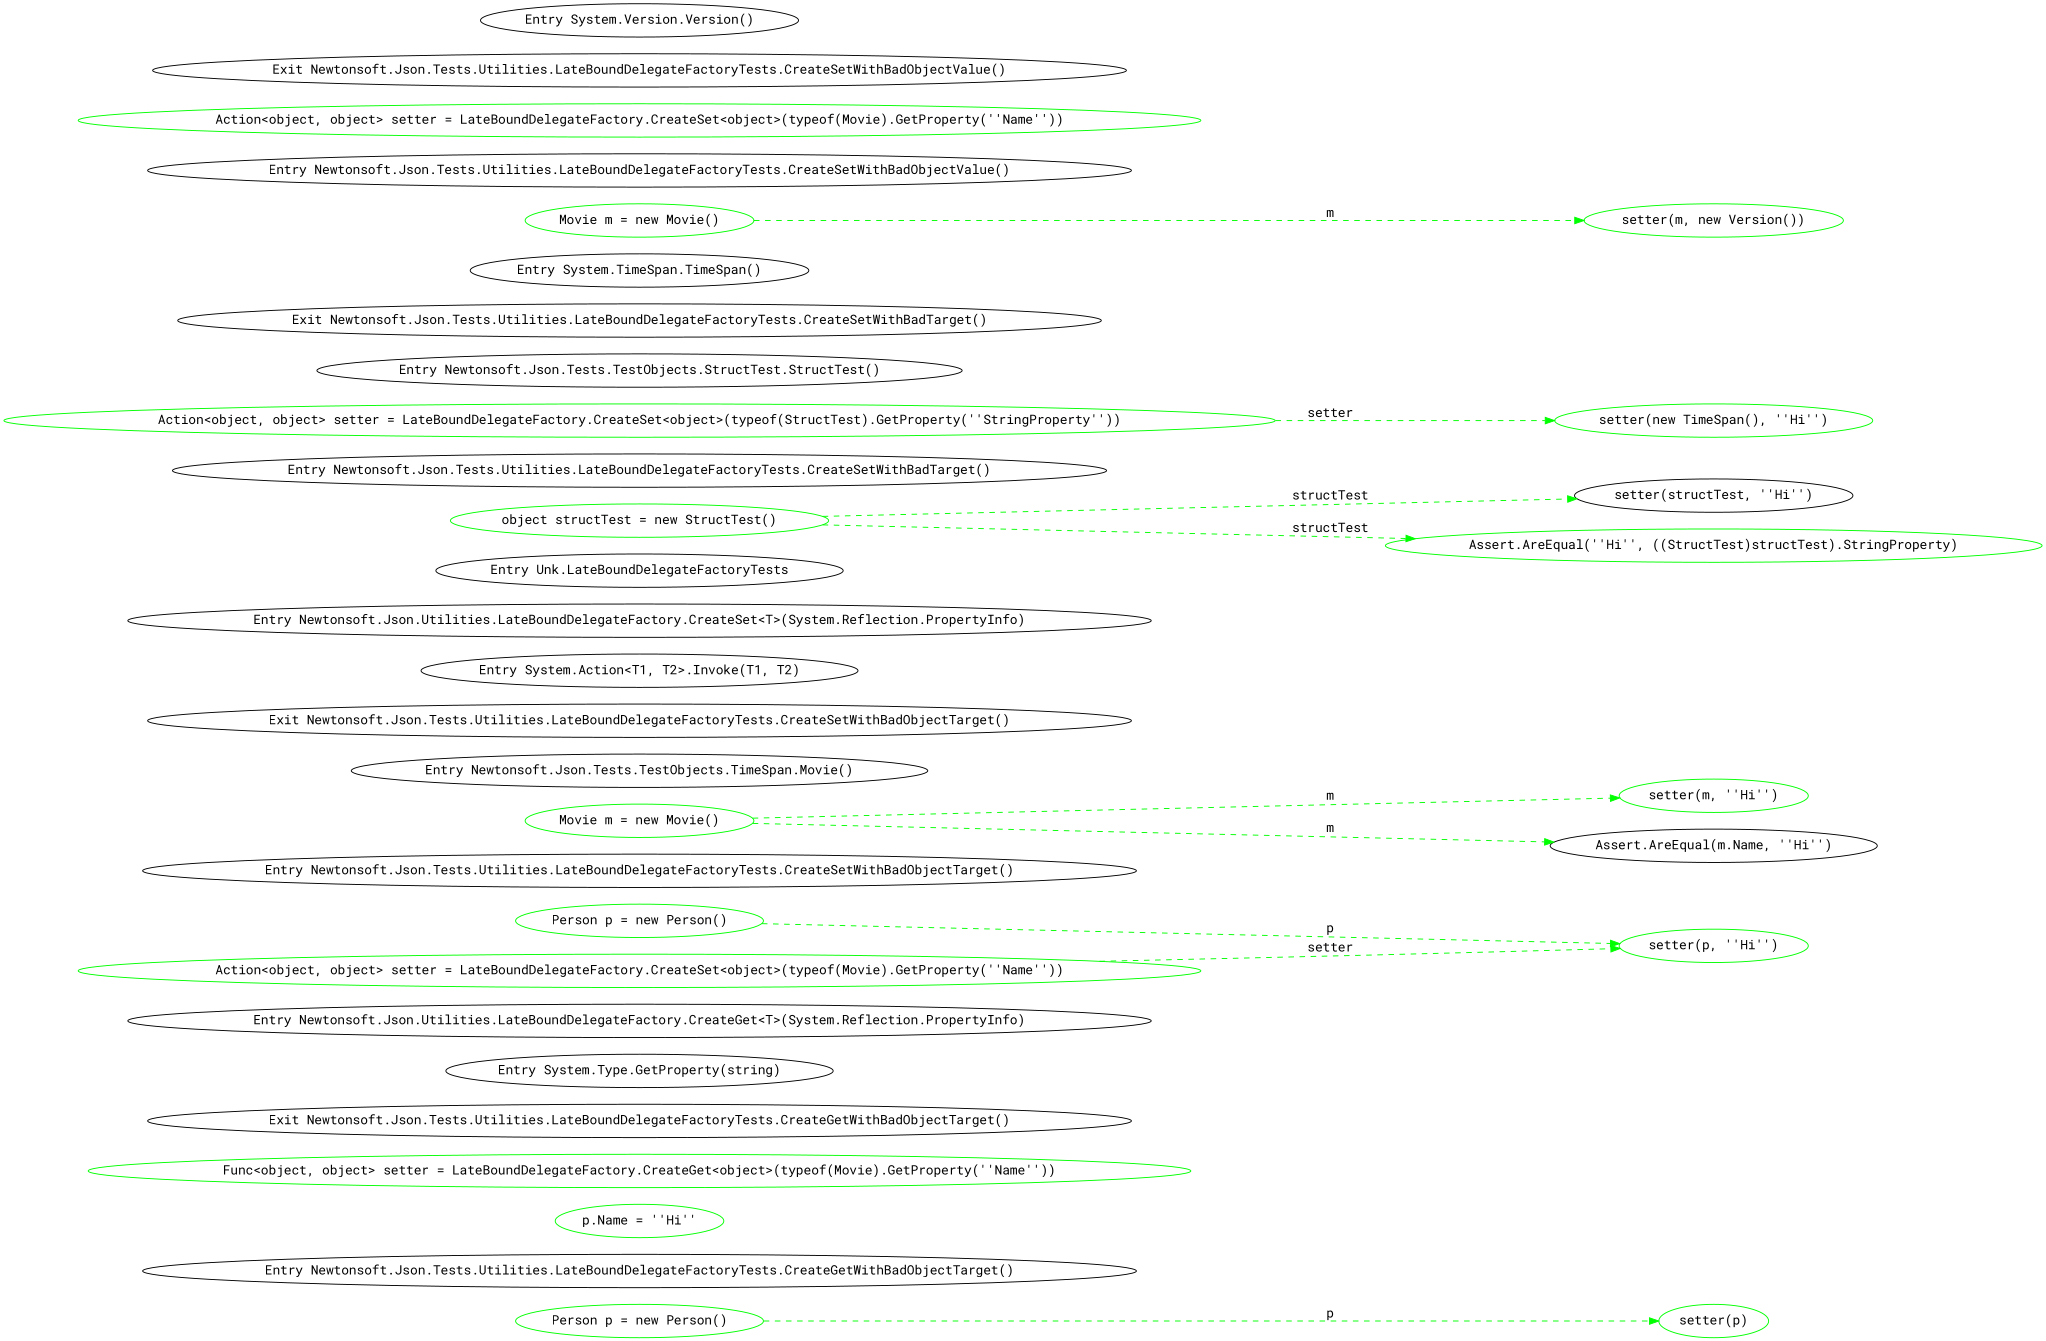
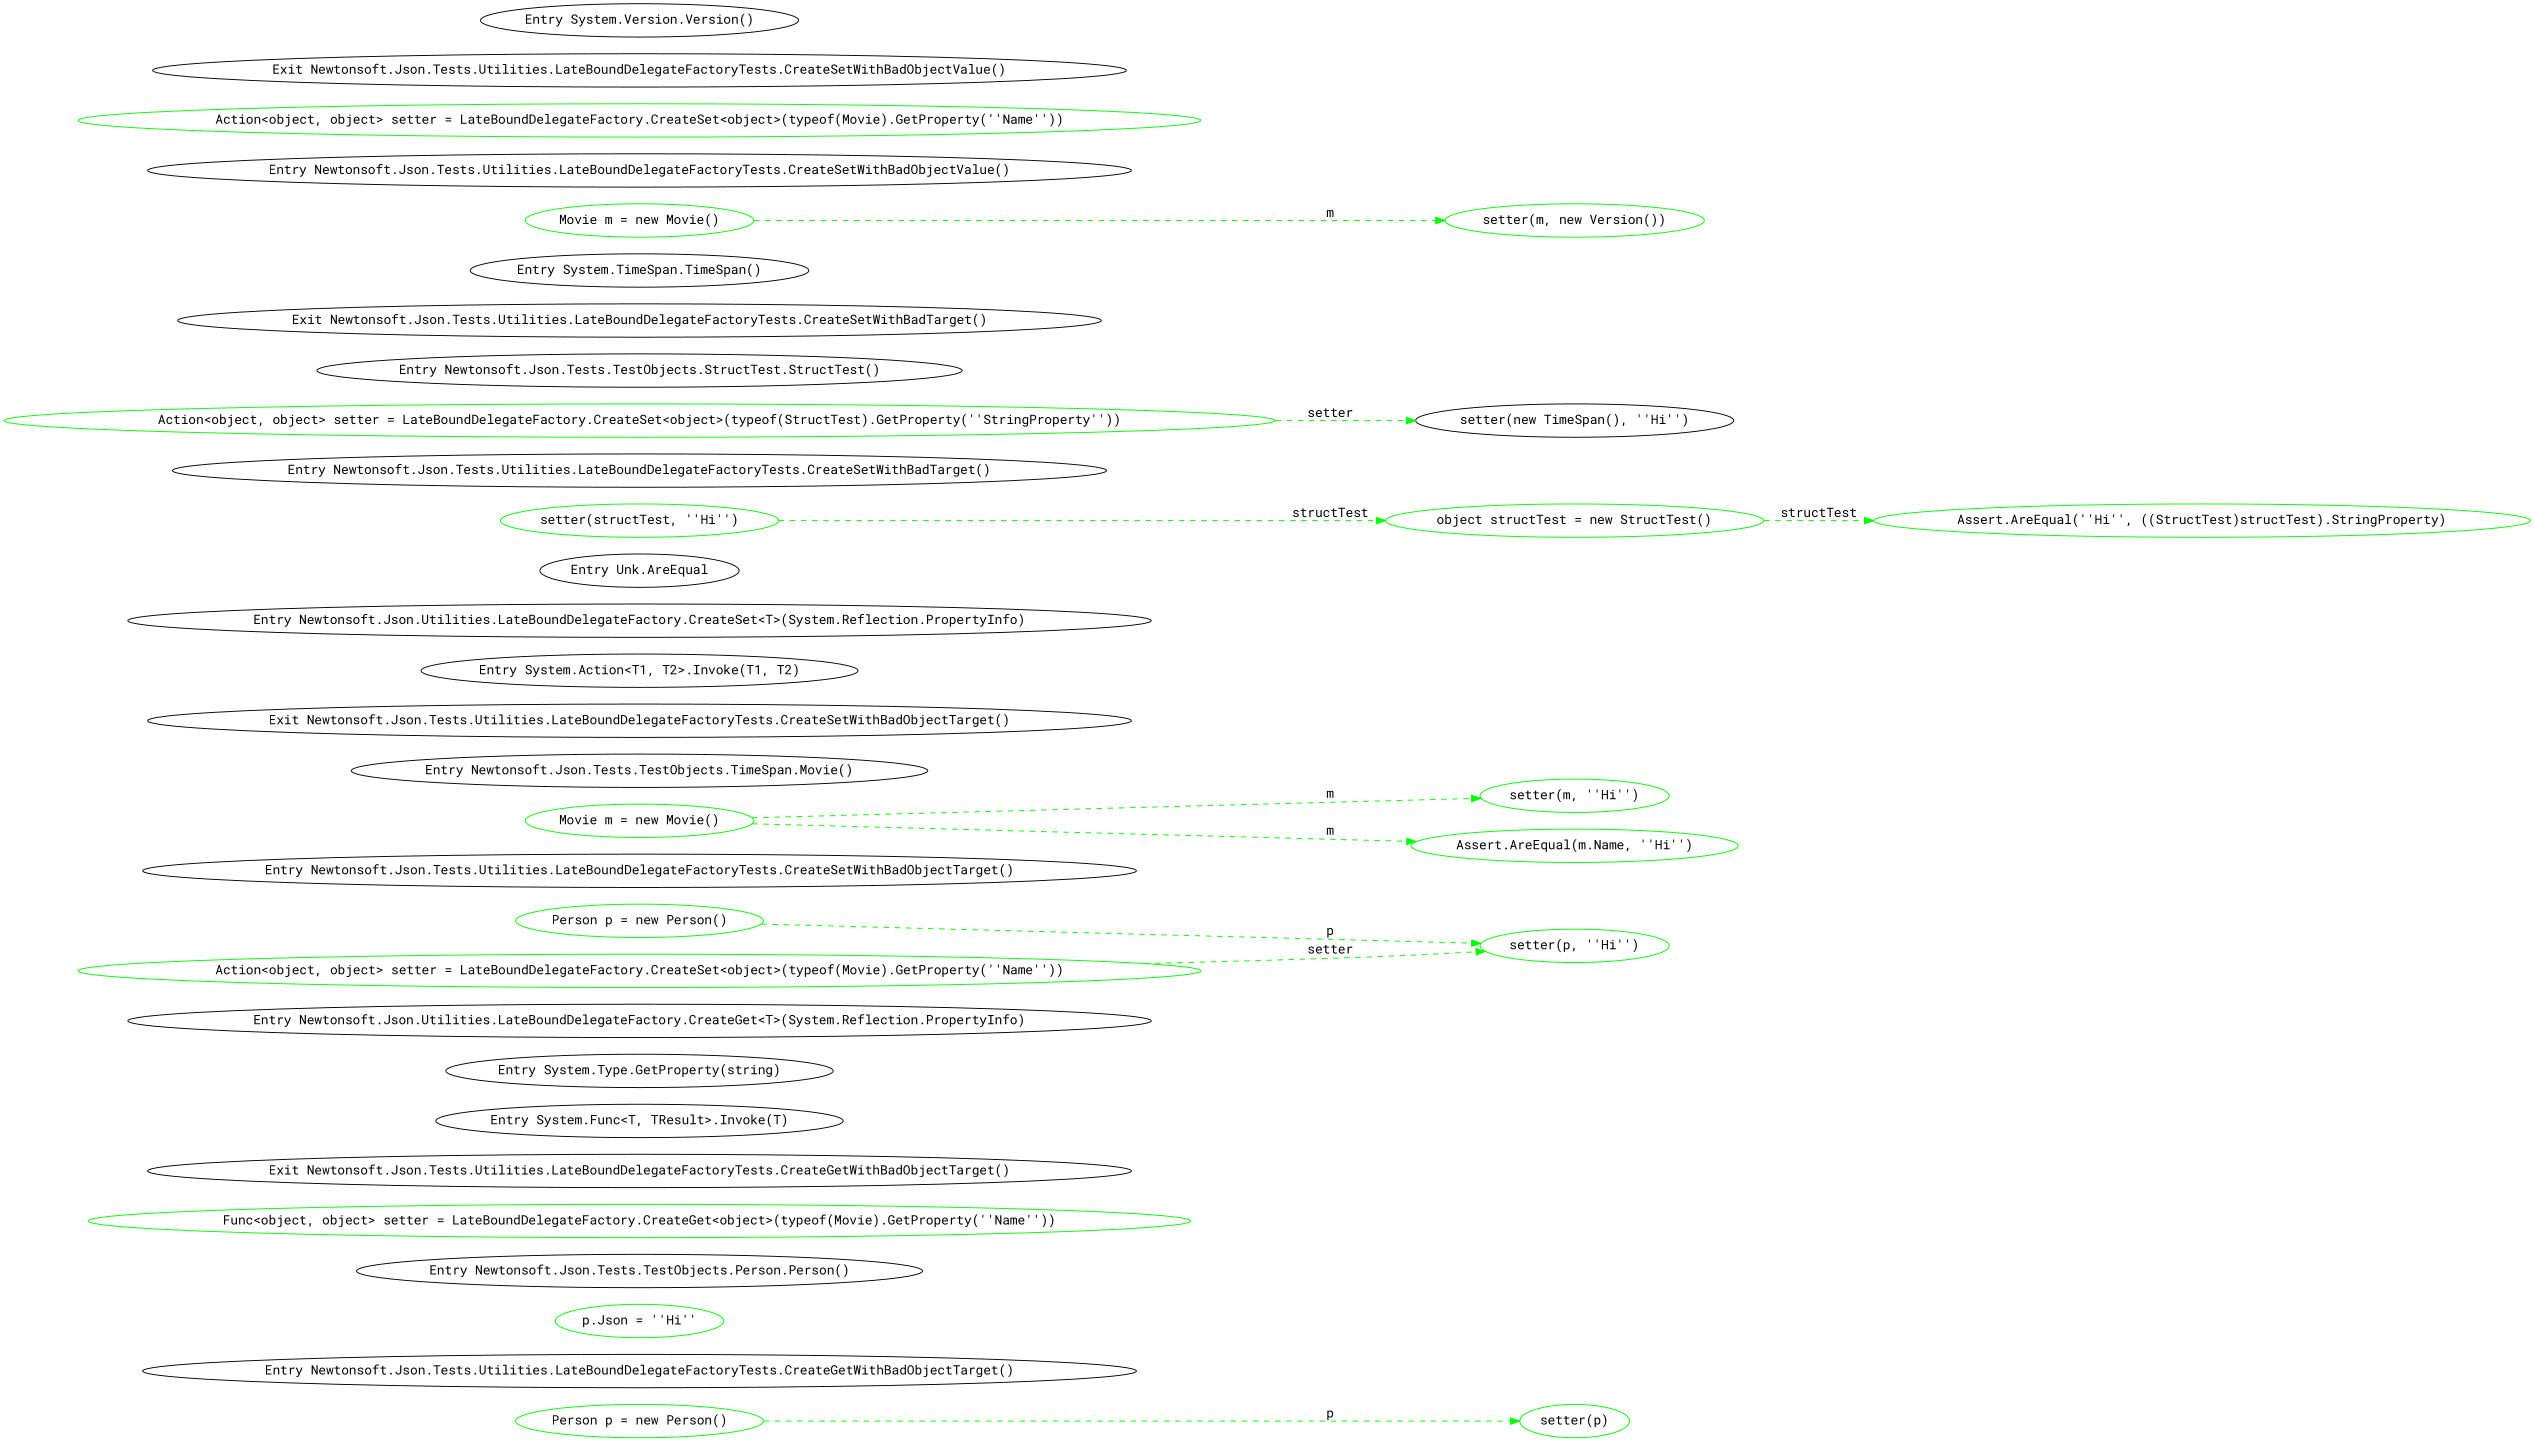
node "setter(new TimeSpan(), ''Hi'')": color green -> black
node "setter(structTest, ''Hi'')": color black -> green
edge "object structTest = new StructTest()" -> "setter(structTest, ''Hi'')": reversed
node "Entry Unk.LateBoundDelegateFactoryTests": label "Entry Unk.LateBoundDelegateFactoryTests" -> "Entry Unk.AreEqual"
node "Assert.AreEqual(m.Name, ''Hi'')": color black -> green
node "Entry System.Func<T, TResult>.Invoke(T)": added
node "p.Name = ''Hi''": label "p.Name = ''Hi''" -> "p.Json = ''Hi''"
node "Entry Newtonsoft.Json.Tests.TestObjects.Person.Person()": added
